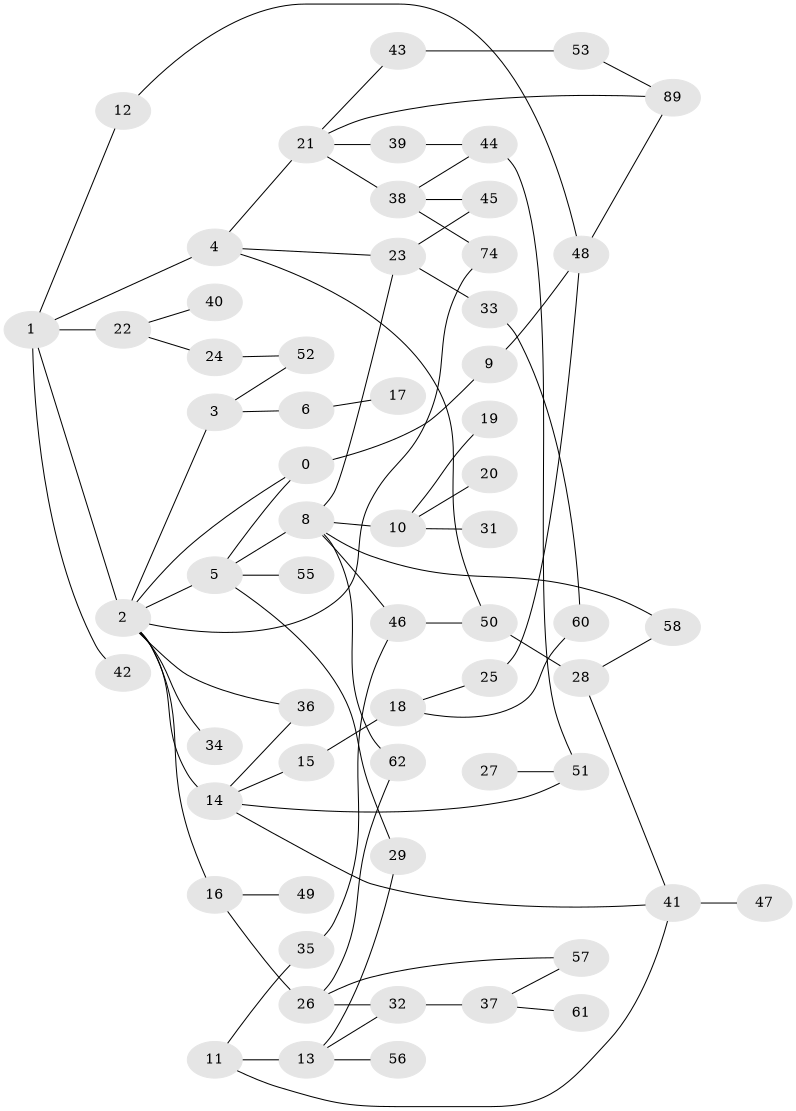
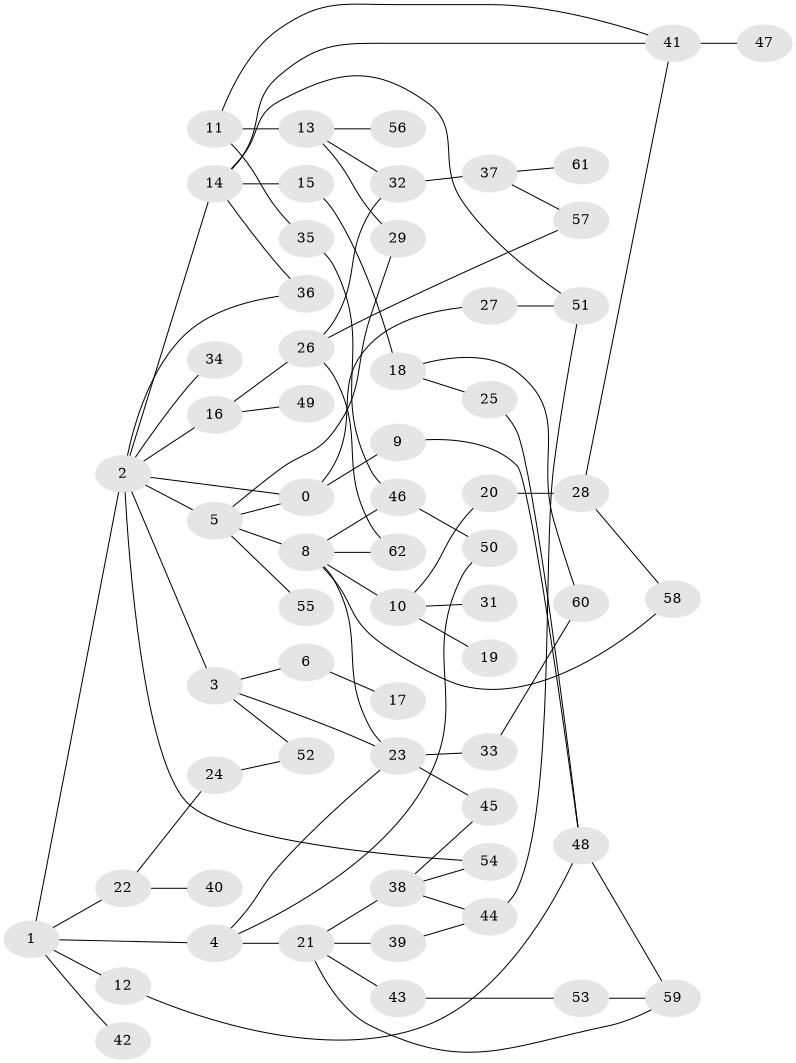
node "89": label "89" -> "59"
node "74": label "74" -> "54"
edge "27" -- "0": added
edge "50" -- "28": now "20" -- "28"
edge "3" -- "23": added
